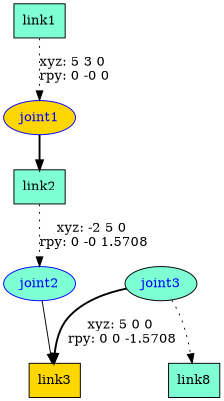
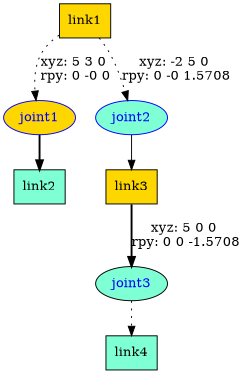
node "link1": fillcolor aquamarine -> gold
edge "link2" -> "joint2": now "link1" -> "joint2"
edge "joint3" -> "link3": reversed
node "link8": label "link8" -> "link4"
